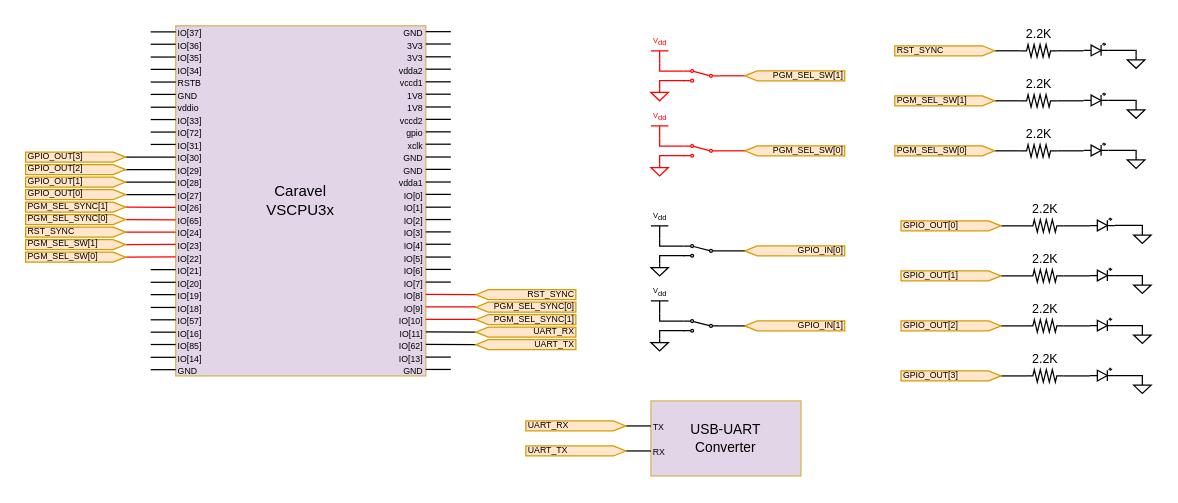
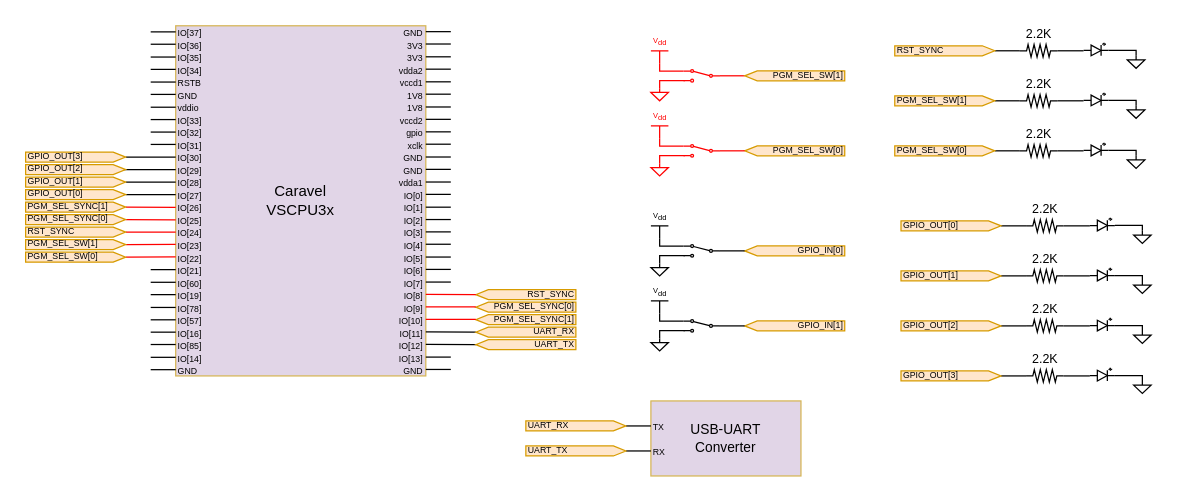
node "IO[72]": label "IO[72]" -> "IO[32]"
node "IO[65]": label "IO[65]" -> "IO[25]"
node "IO[20]": label "IO[20]" -> "IO[60]"
node "IO[18]": label "IO[18]" -> "IO[78]"
node "IO[62]": label "IO[62]" -> "IO[12]"
